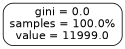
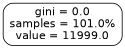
node "gini = 0.0 samples = 100.0% value = 11999.0": label "gini = 0.0 samples = 100.0% value = 11999.0" -> "gini = 0.0 samples = 101.0% value = 11999.0"
